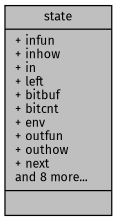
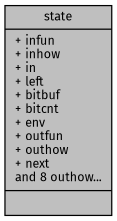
node "state": text "and 8 more..." -> "and 8 outhow..."
